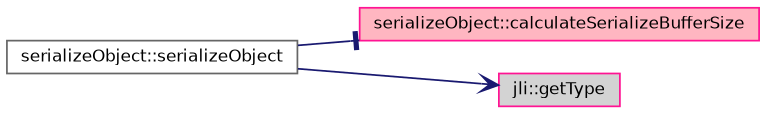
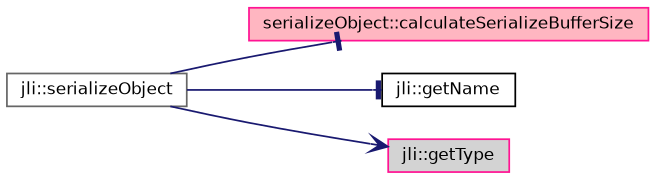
node "serializeObject::serializeObject": label "serializeObject::serializeObject" -> "jli::serializeObject"
node "jli::getName": added
